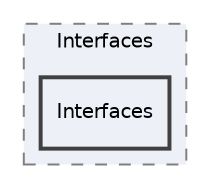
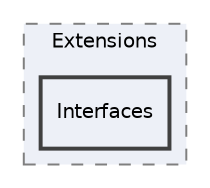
cluster "Interfaces": label "Interfaces" -> "Extensions"
